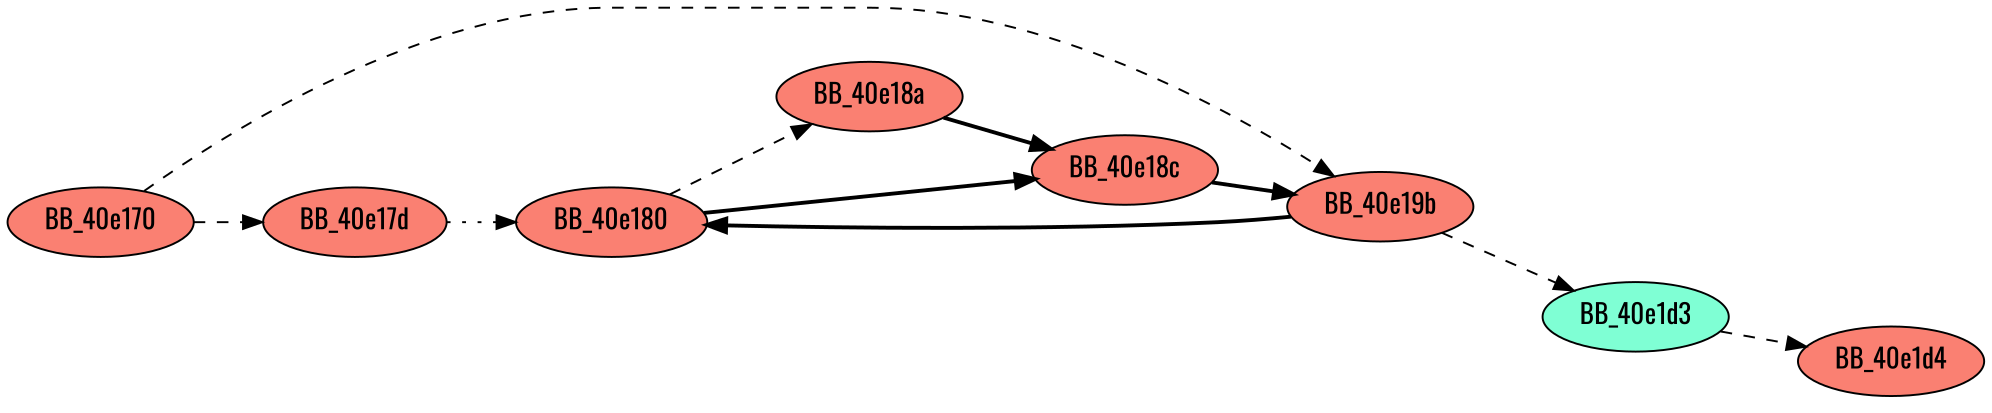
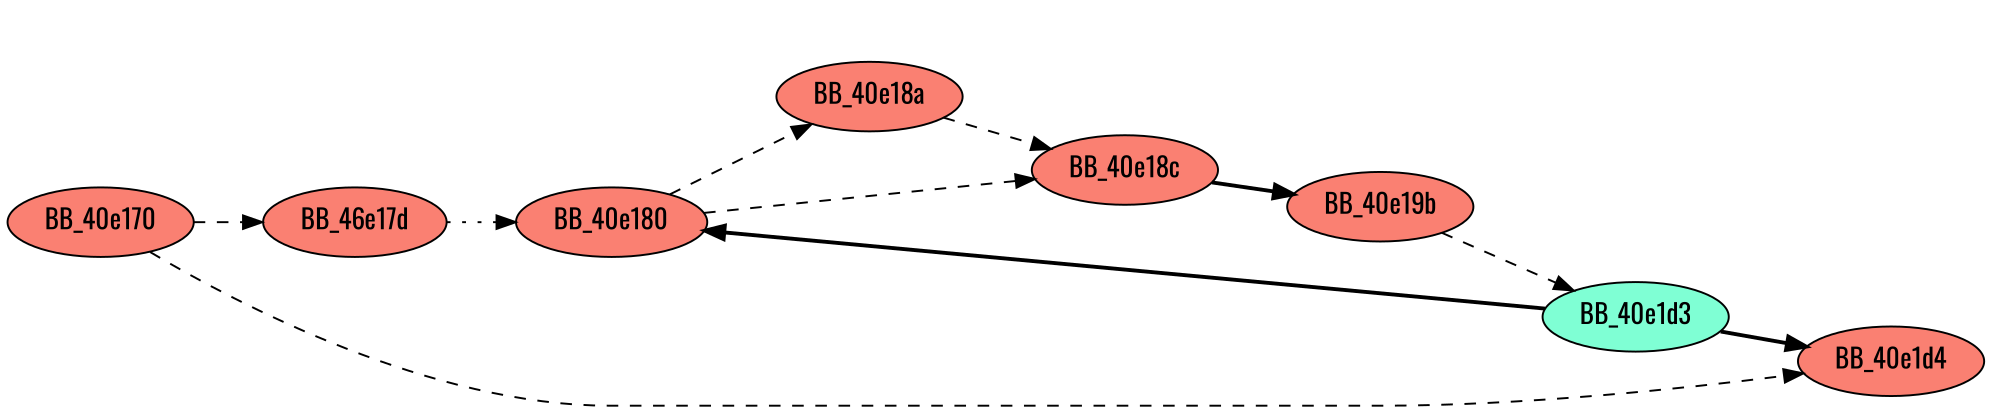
edge "BB_40e170" -> "BB_40e19b": now "BB_40e170" -> "BB_40e1d4"
edge "BB_40e18a" -> "BB_40e18c": style bold -> dashed
edge "BB_40e180" -> "BB_40e18c": style bold -> dashed
node "BB_40e17d": label "BB_40e17d" -> "BB_46e17d"
edge "BB_40e19b" -> "BB_40e180": now "BB_40e1d3" -> "BB_40e180"
edge "BB_40e1d3" -> "BB_40e1d4": style dashed -> bold
